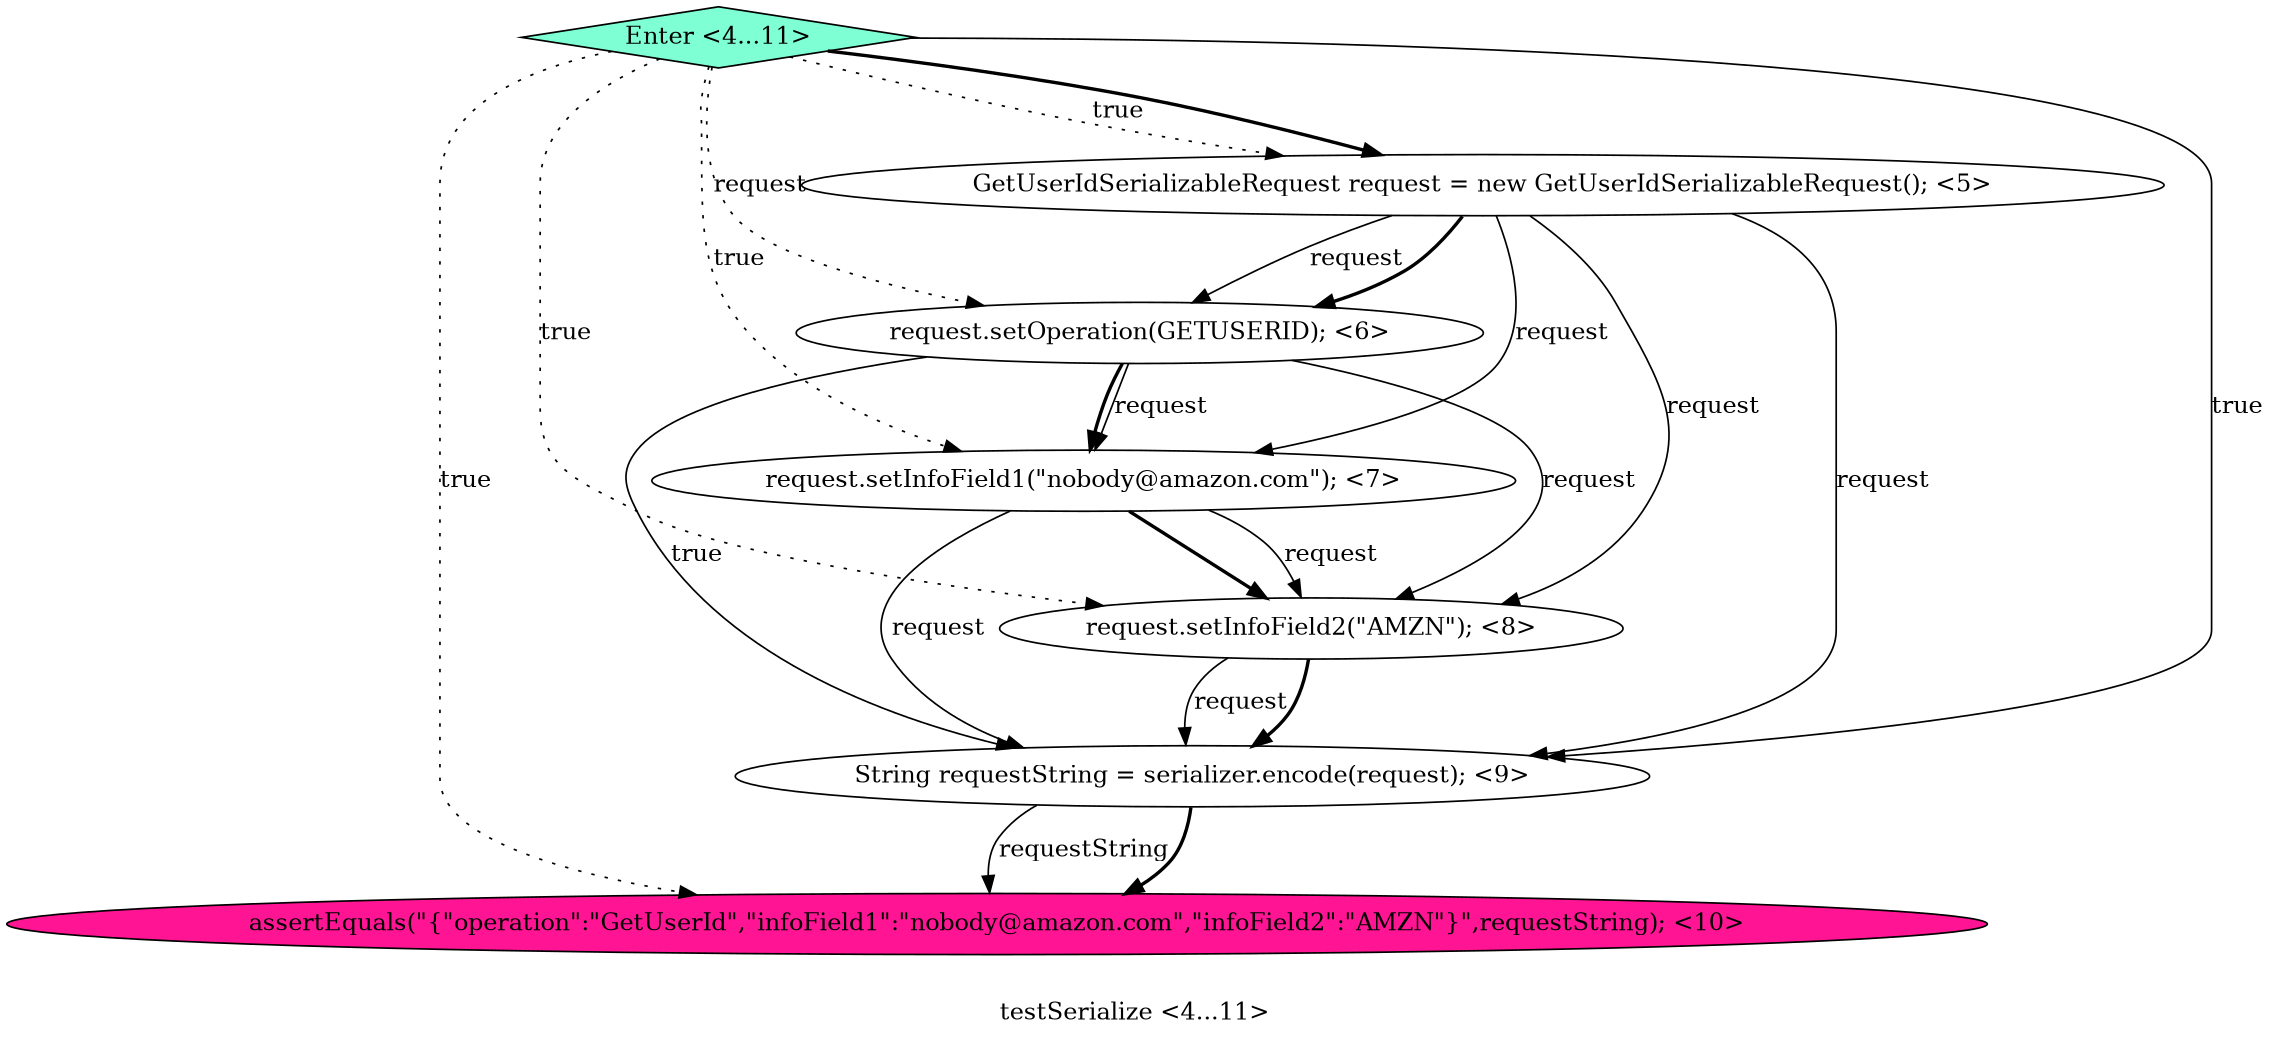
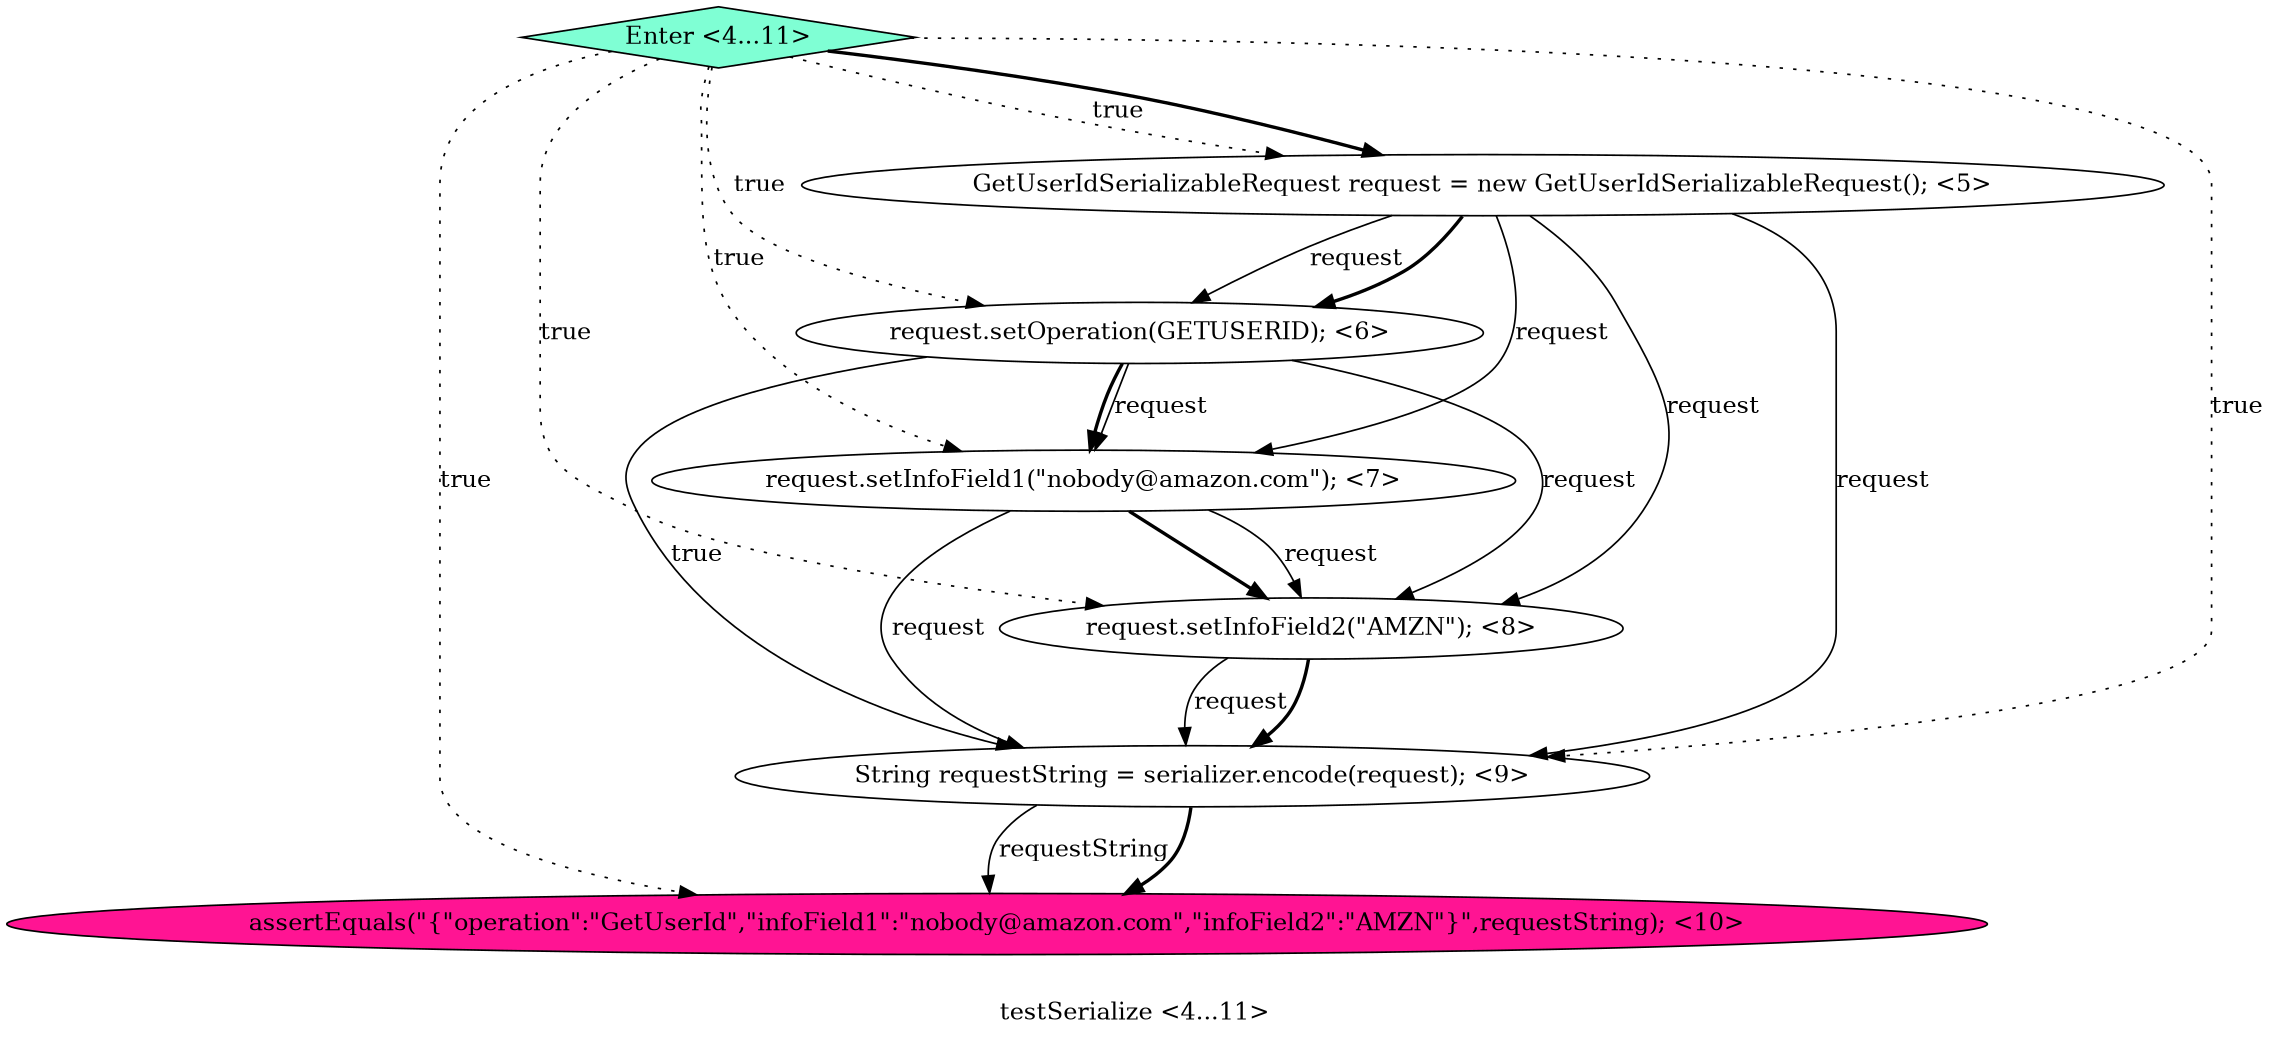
edge "Enter <4...11>" -> "String requestString = serializer.encode(request); <9>": style solid -> dotted
edge "Enter <4...11>" -> "request.setOperation(GETUSERID); <6>": label "request" -> "true"
